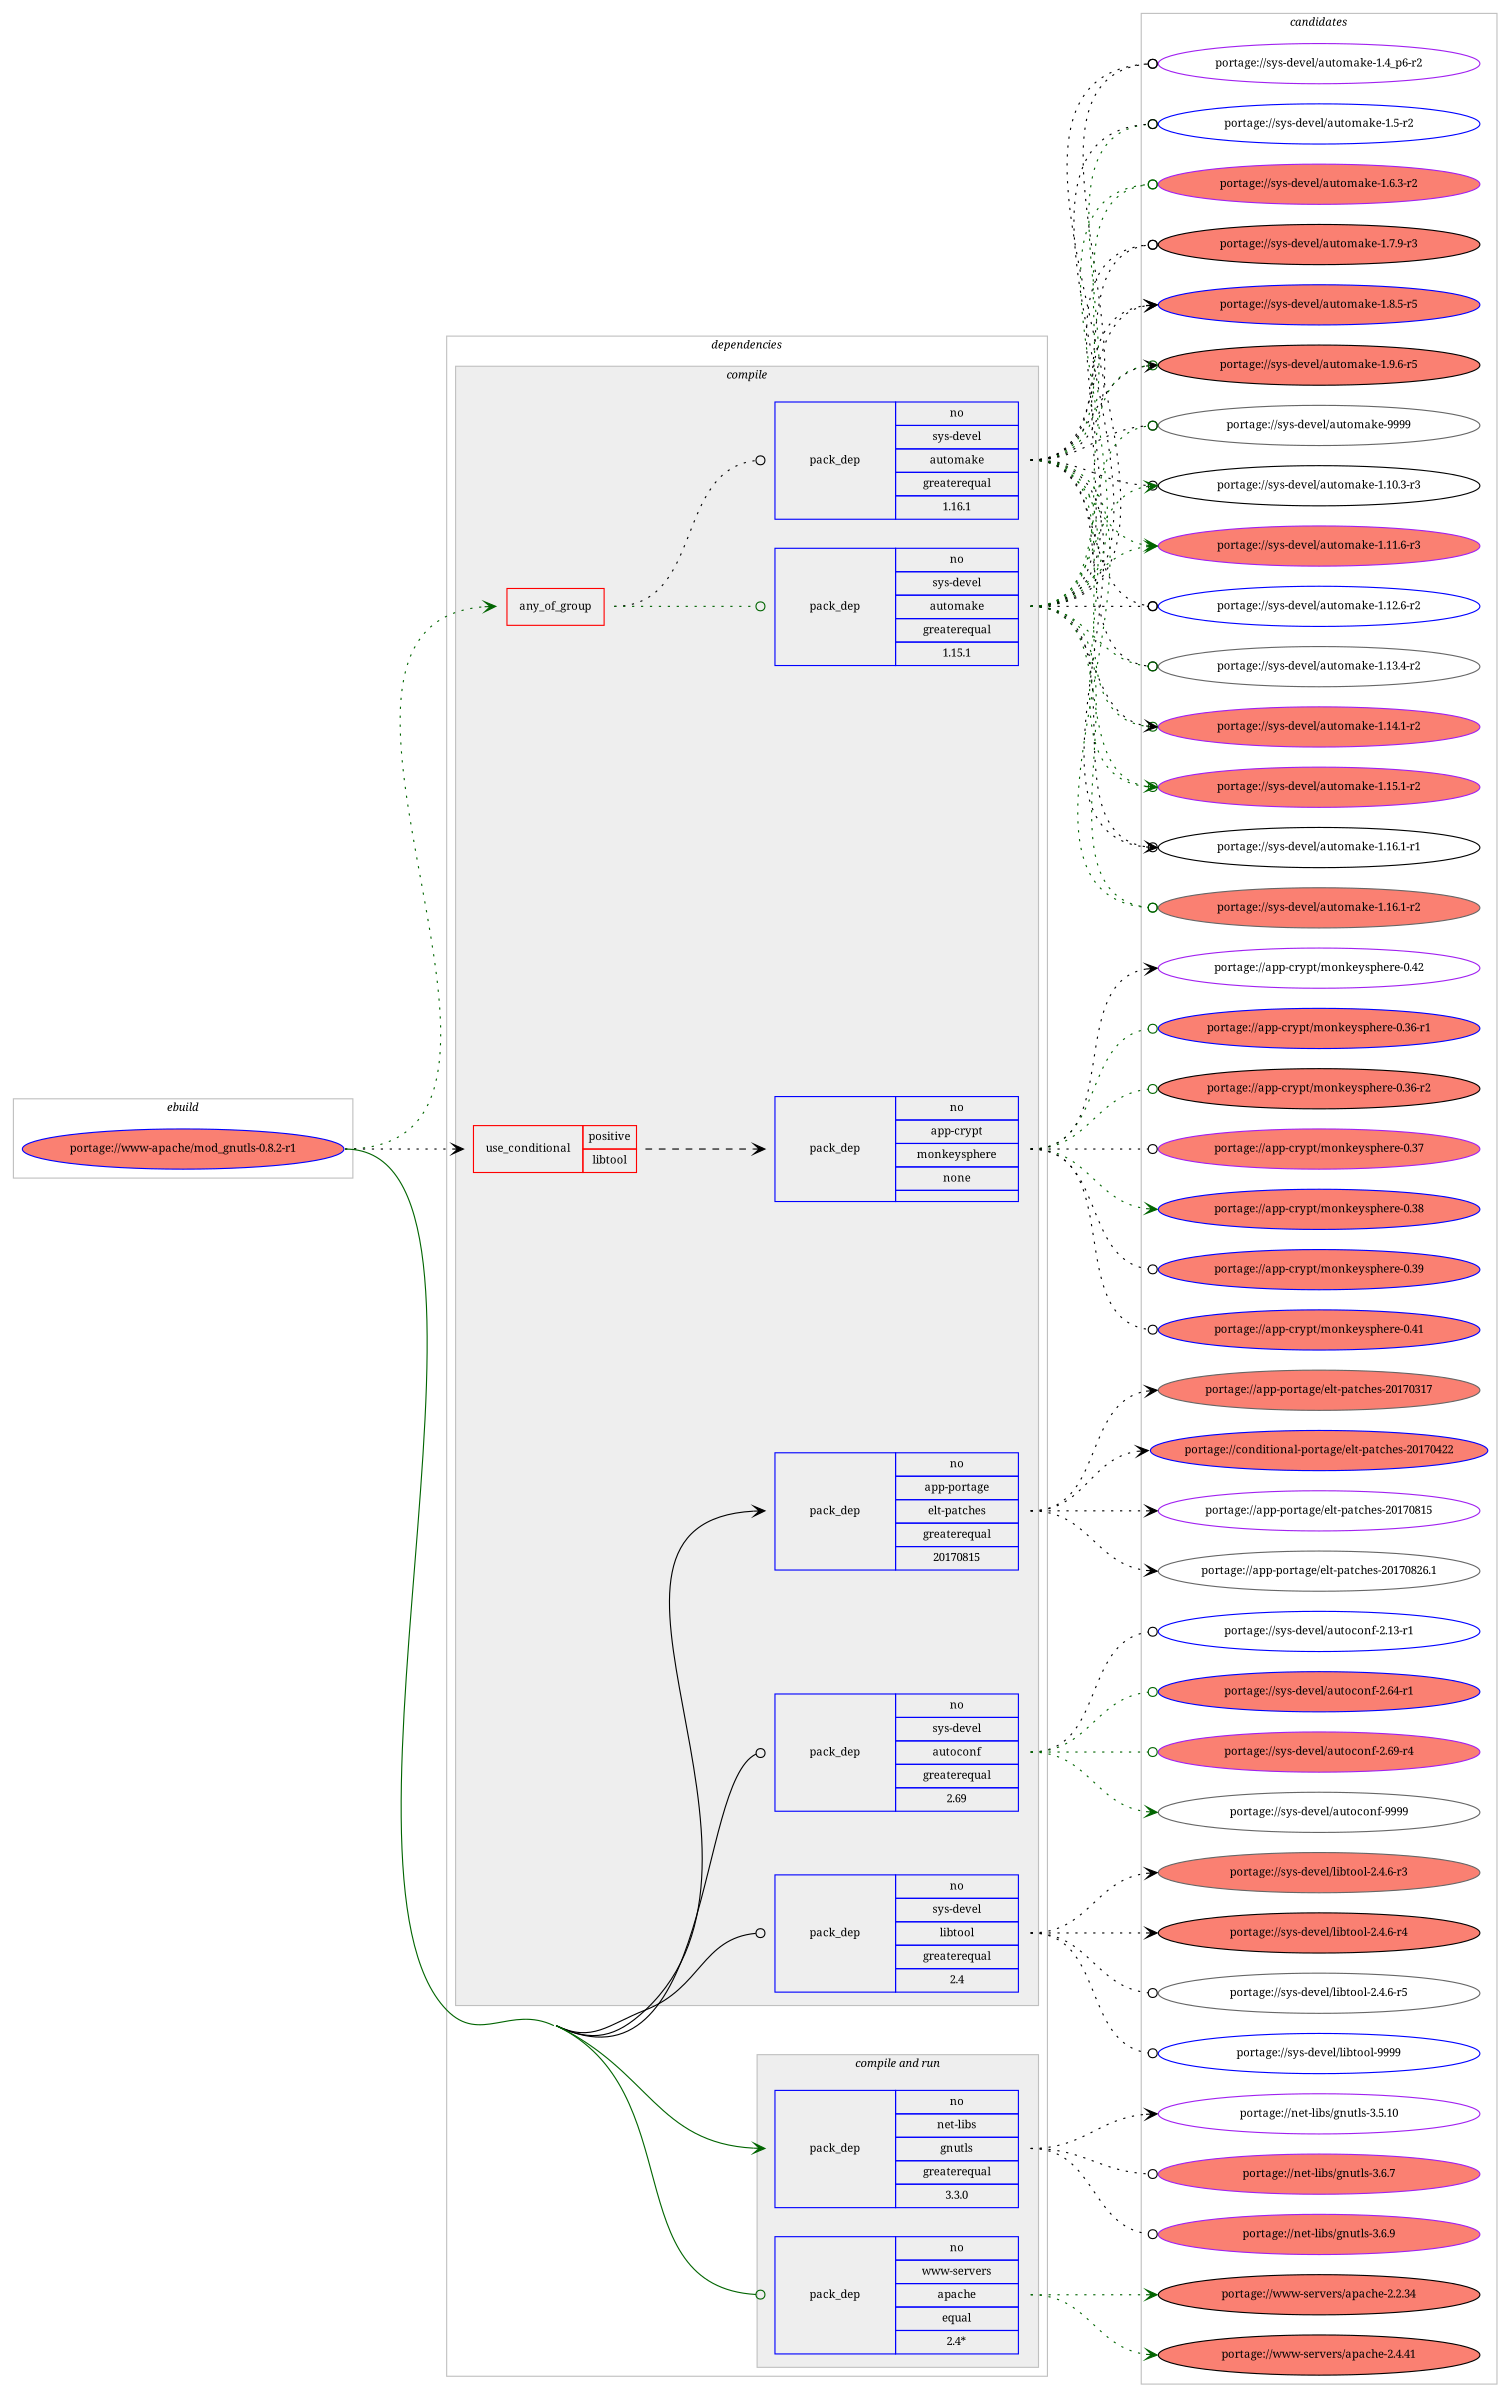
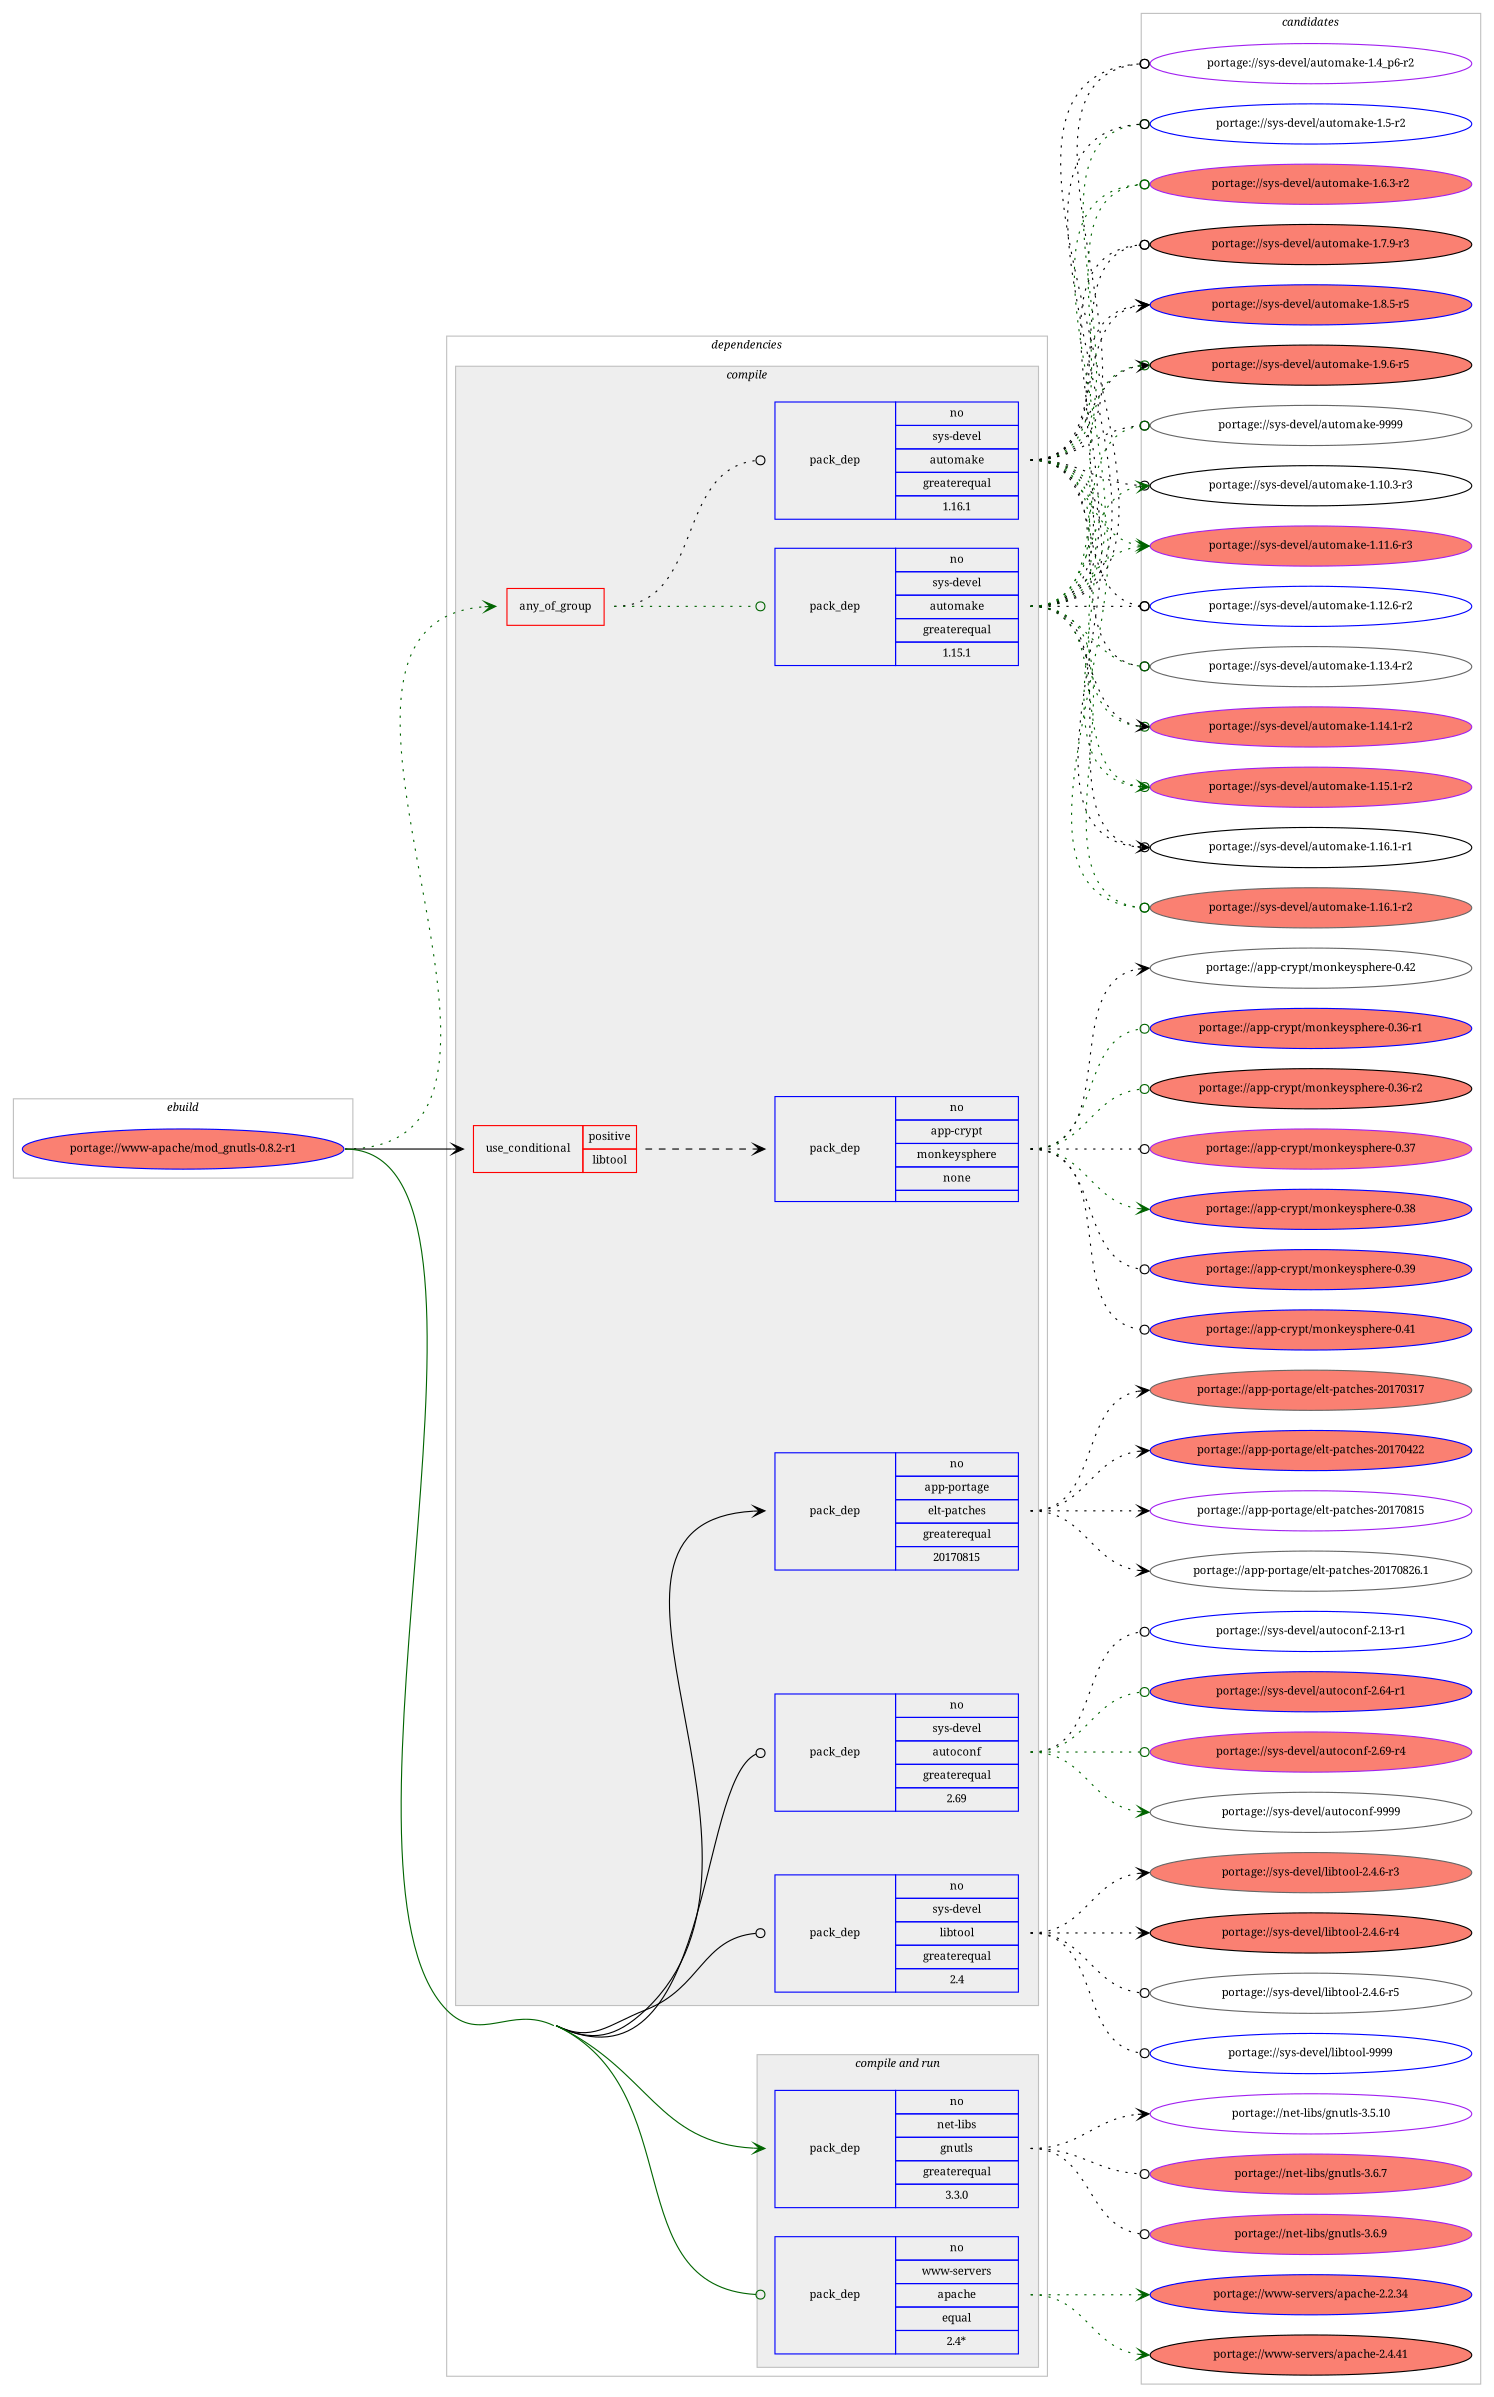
node "portage://app-crypt/monkeysphere-0.42": color purple -> gray40
edge "portage://www-apache/mod_gnutls-0.8.2-r1" -> "use_conditional": style dotted -> solid
node "portage://conditional-portage/elt-patches-20170422": label "portage://conditional-portage/elt-patches-20170422" -> "portage://app-portage/elt-patches-20170422"
node "portage://www-servers/apache-2.2.34": color black -> blue
